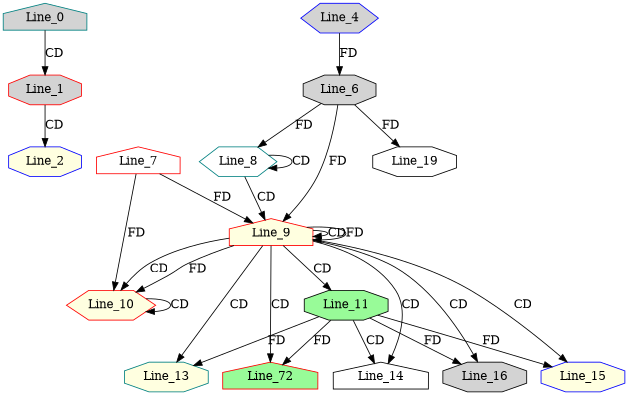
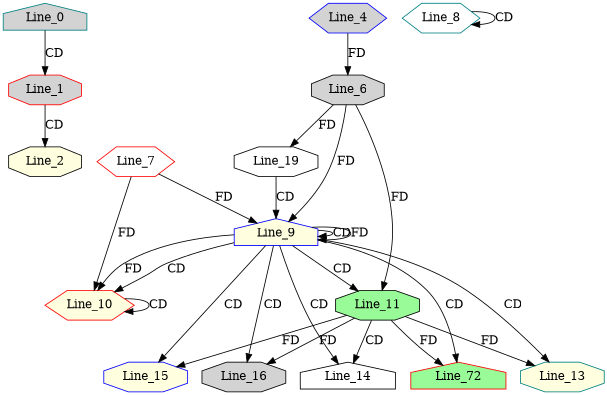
edge "Line_6" -> "Line_8": now "Line_6" -> "Line_11"
node "Line_2": color blue -> black
node "Line_7": shape house -> hexagon
edge "Line_8" -> "Line_9": now "Line_19" -> "Line_9"
node "Line_9": color red -> blue
